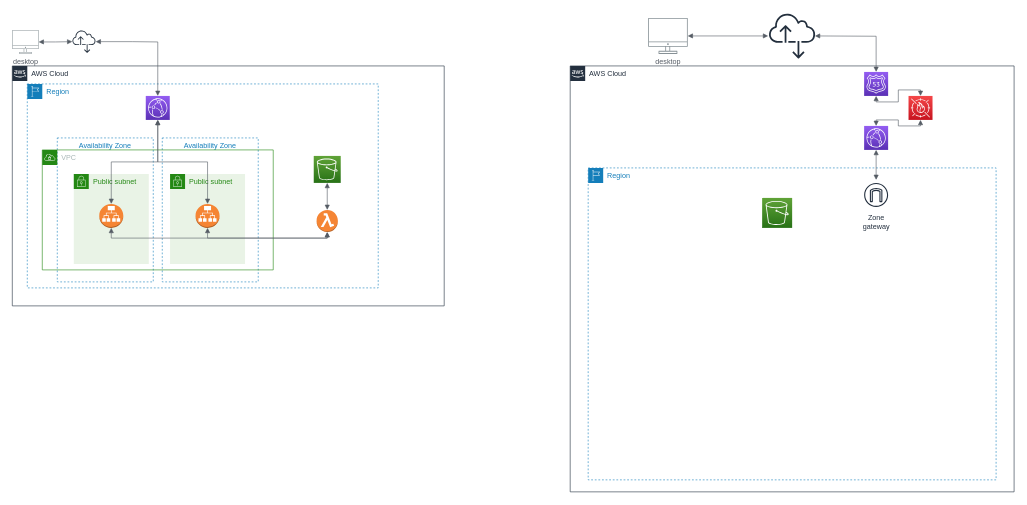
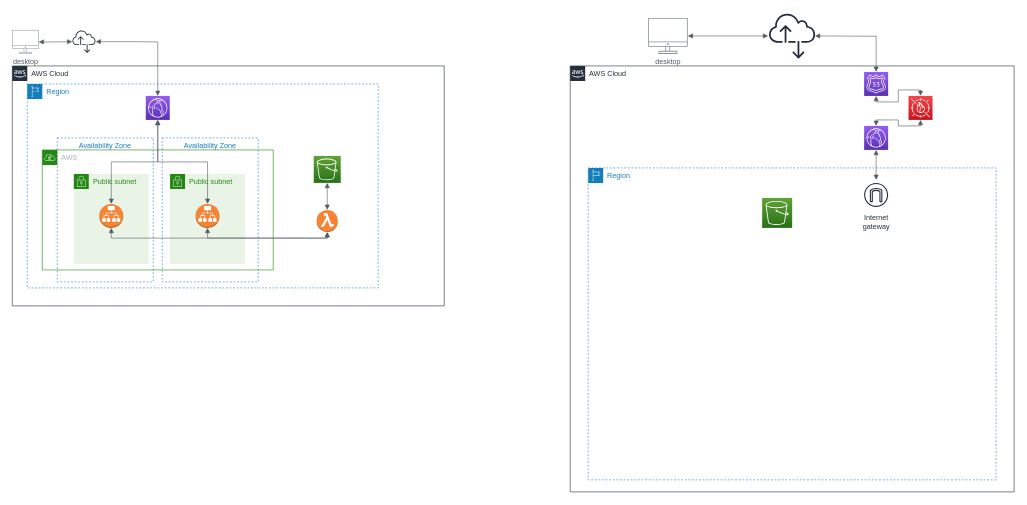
node "VPC": label "VPC" -> "AWS"
node "Zone gateway": label "Zone gateway" -> "Internet gateway"
